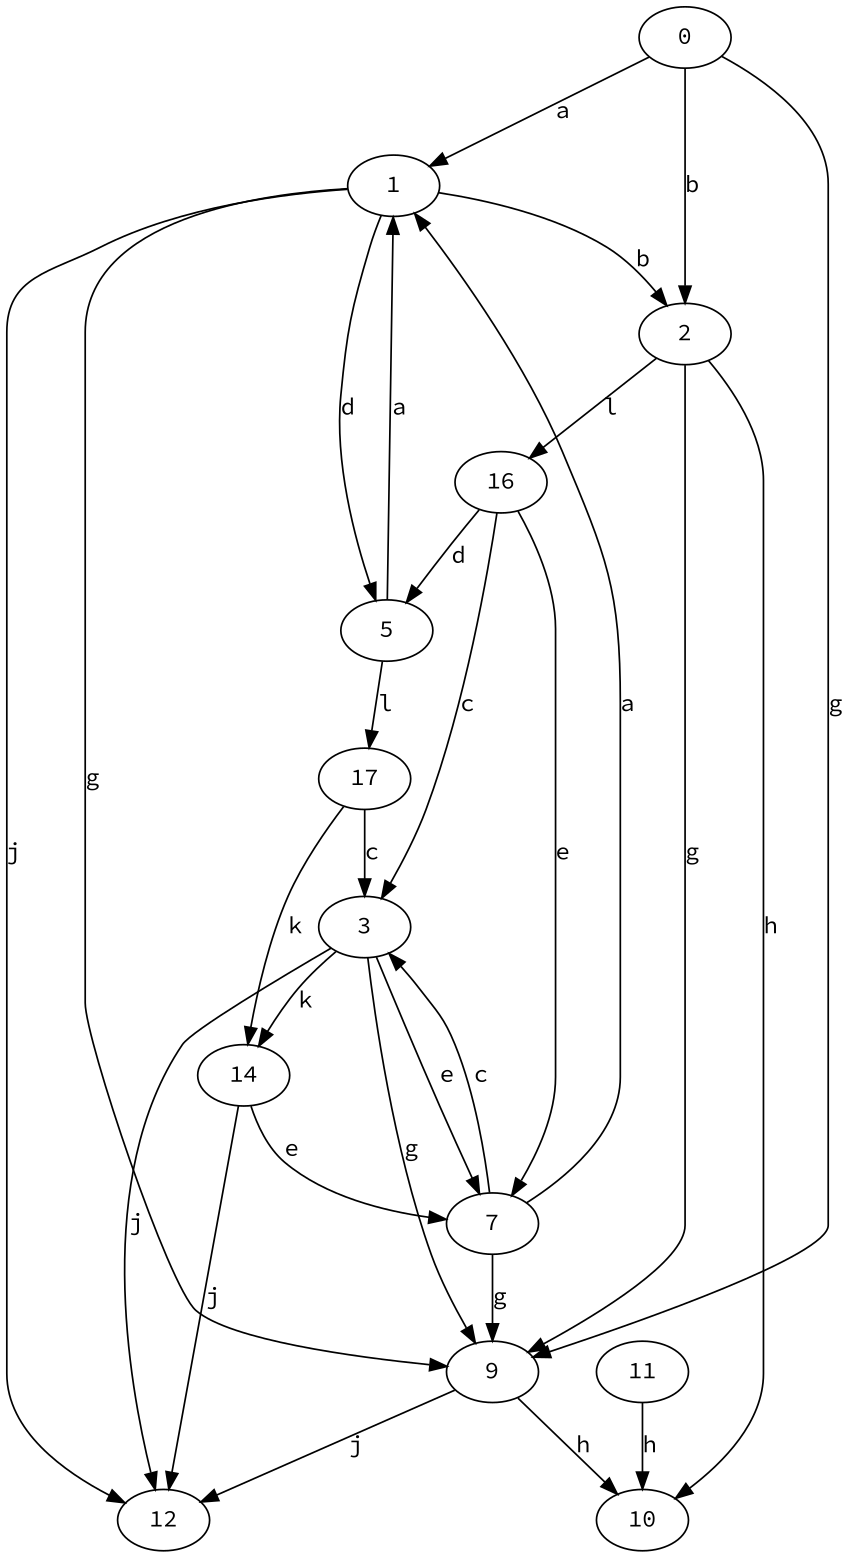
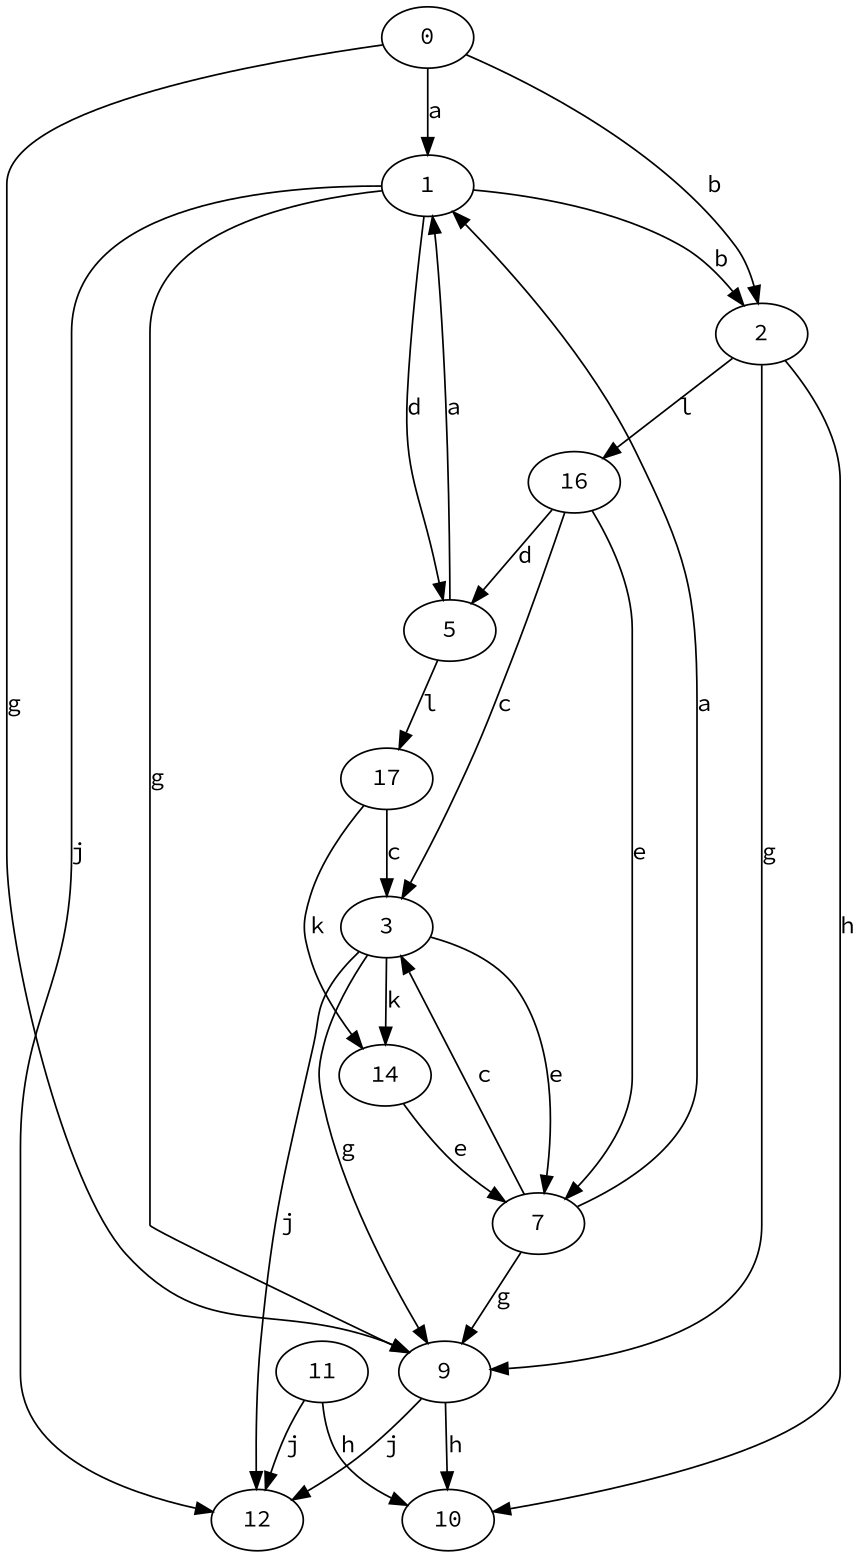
edge "14" -> "12": now "11" -> "12"
